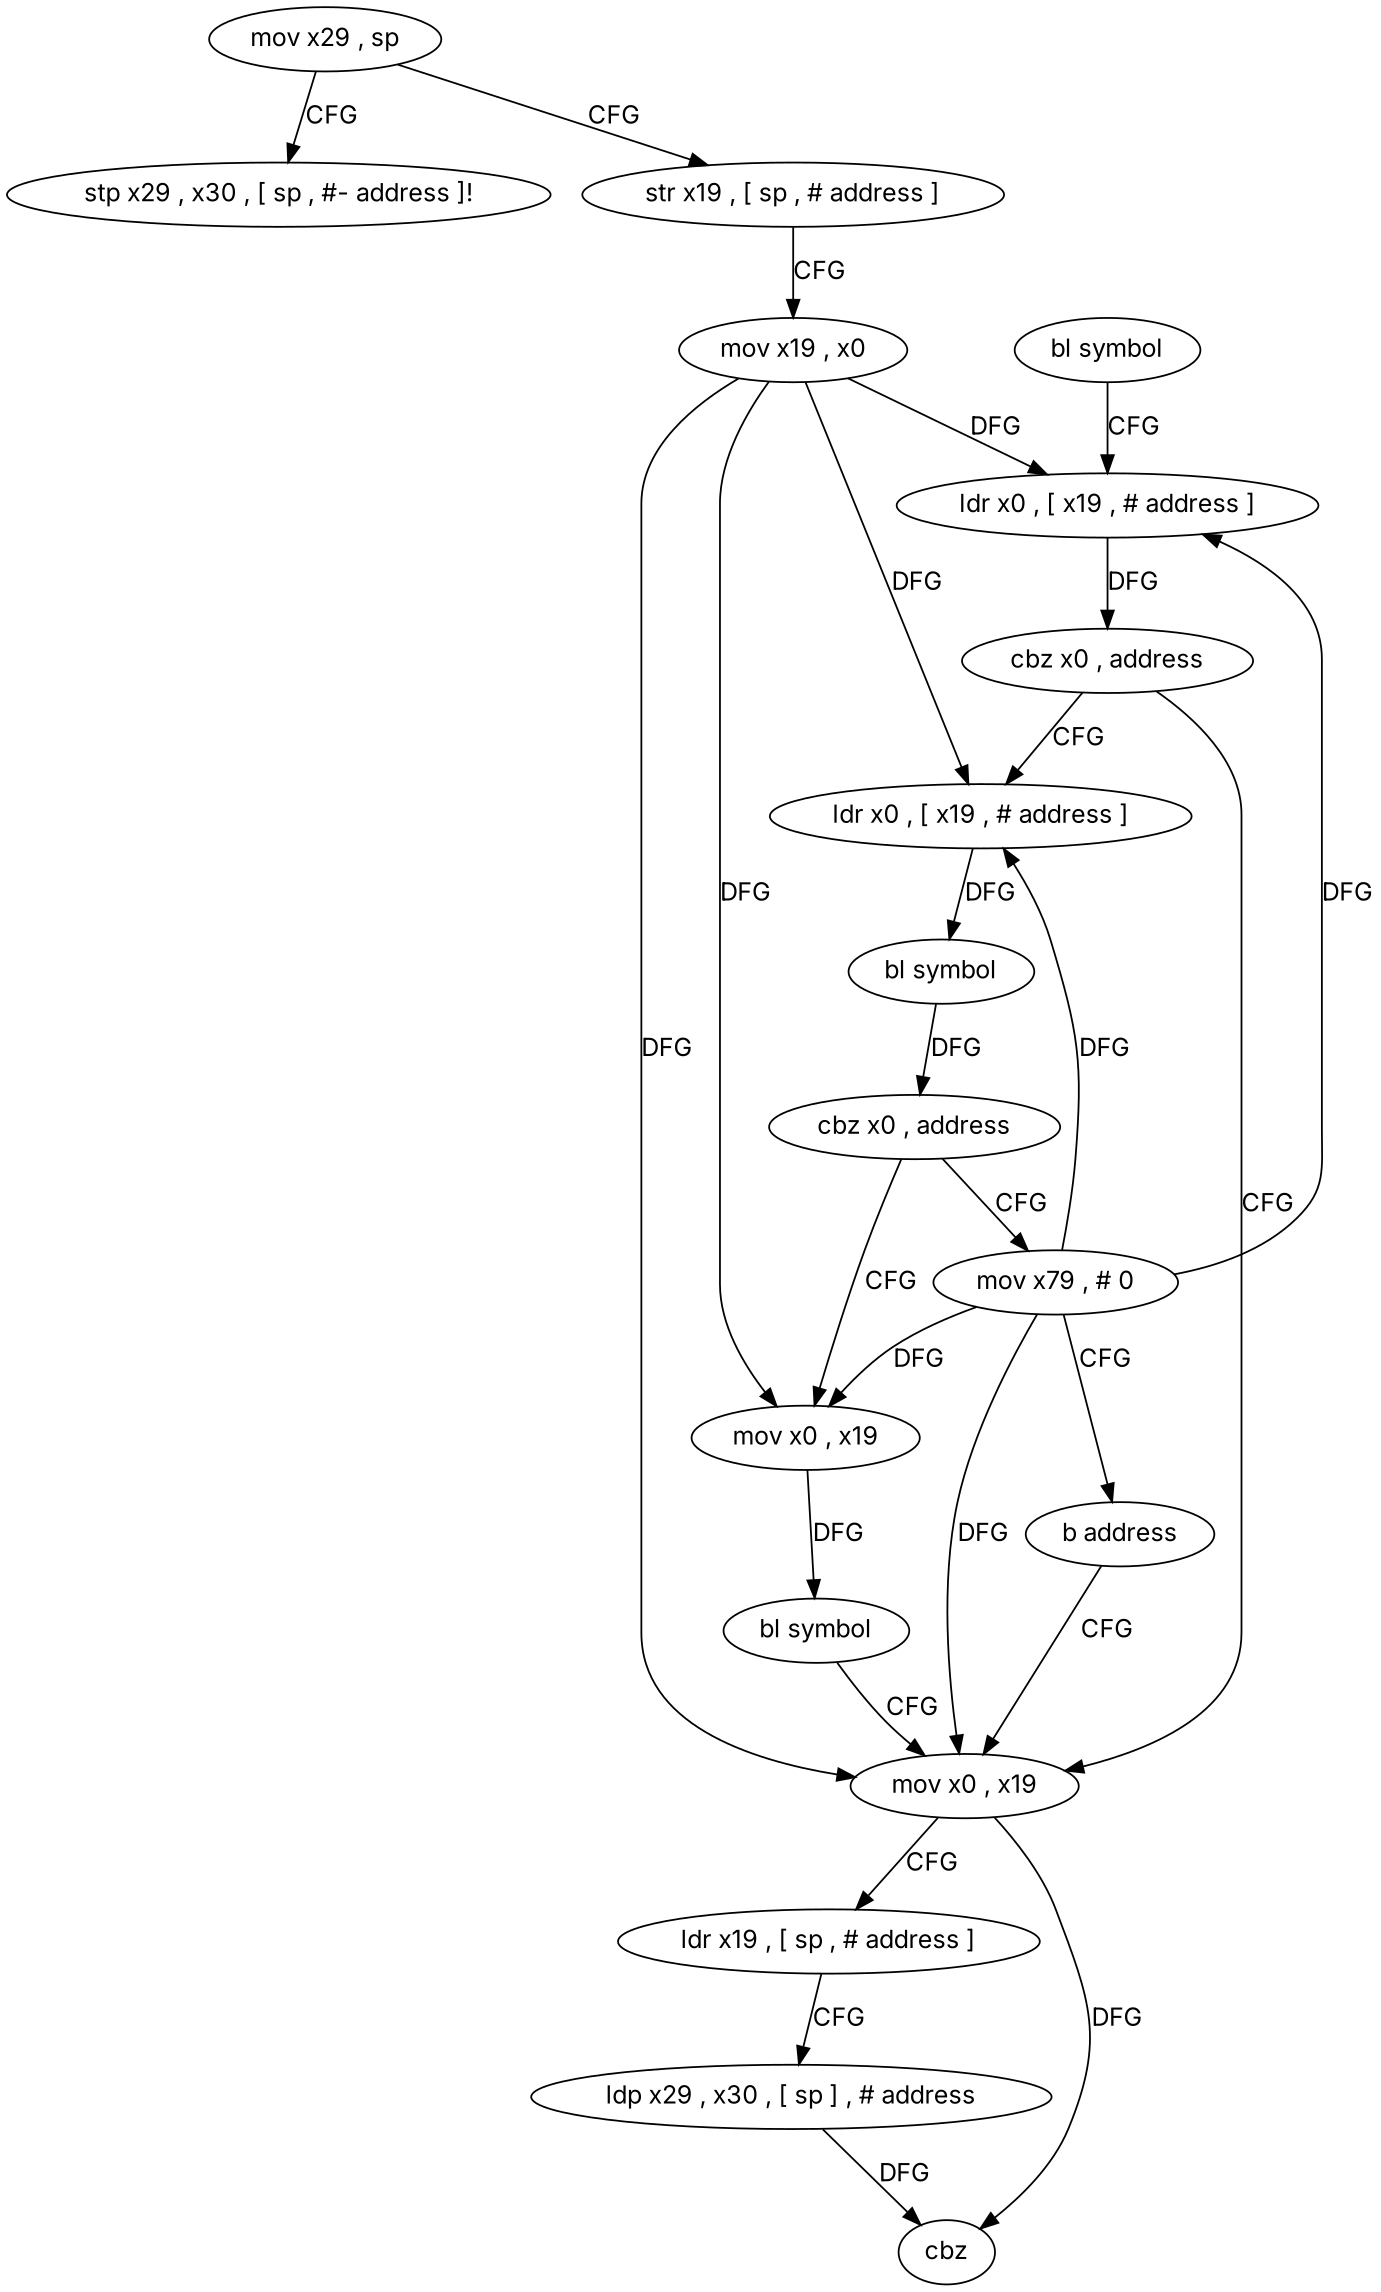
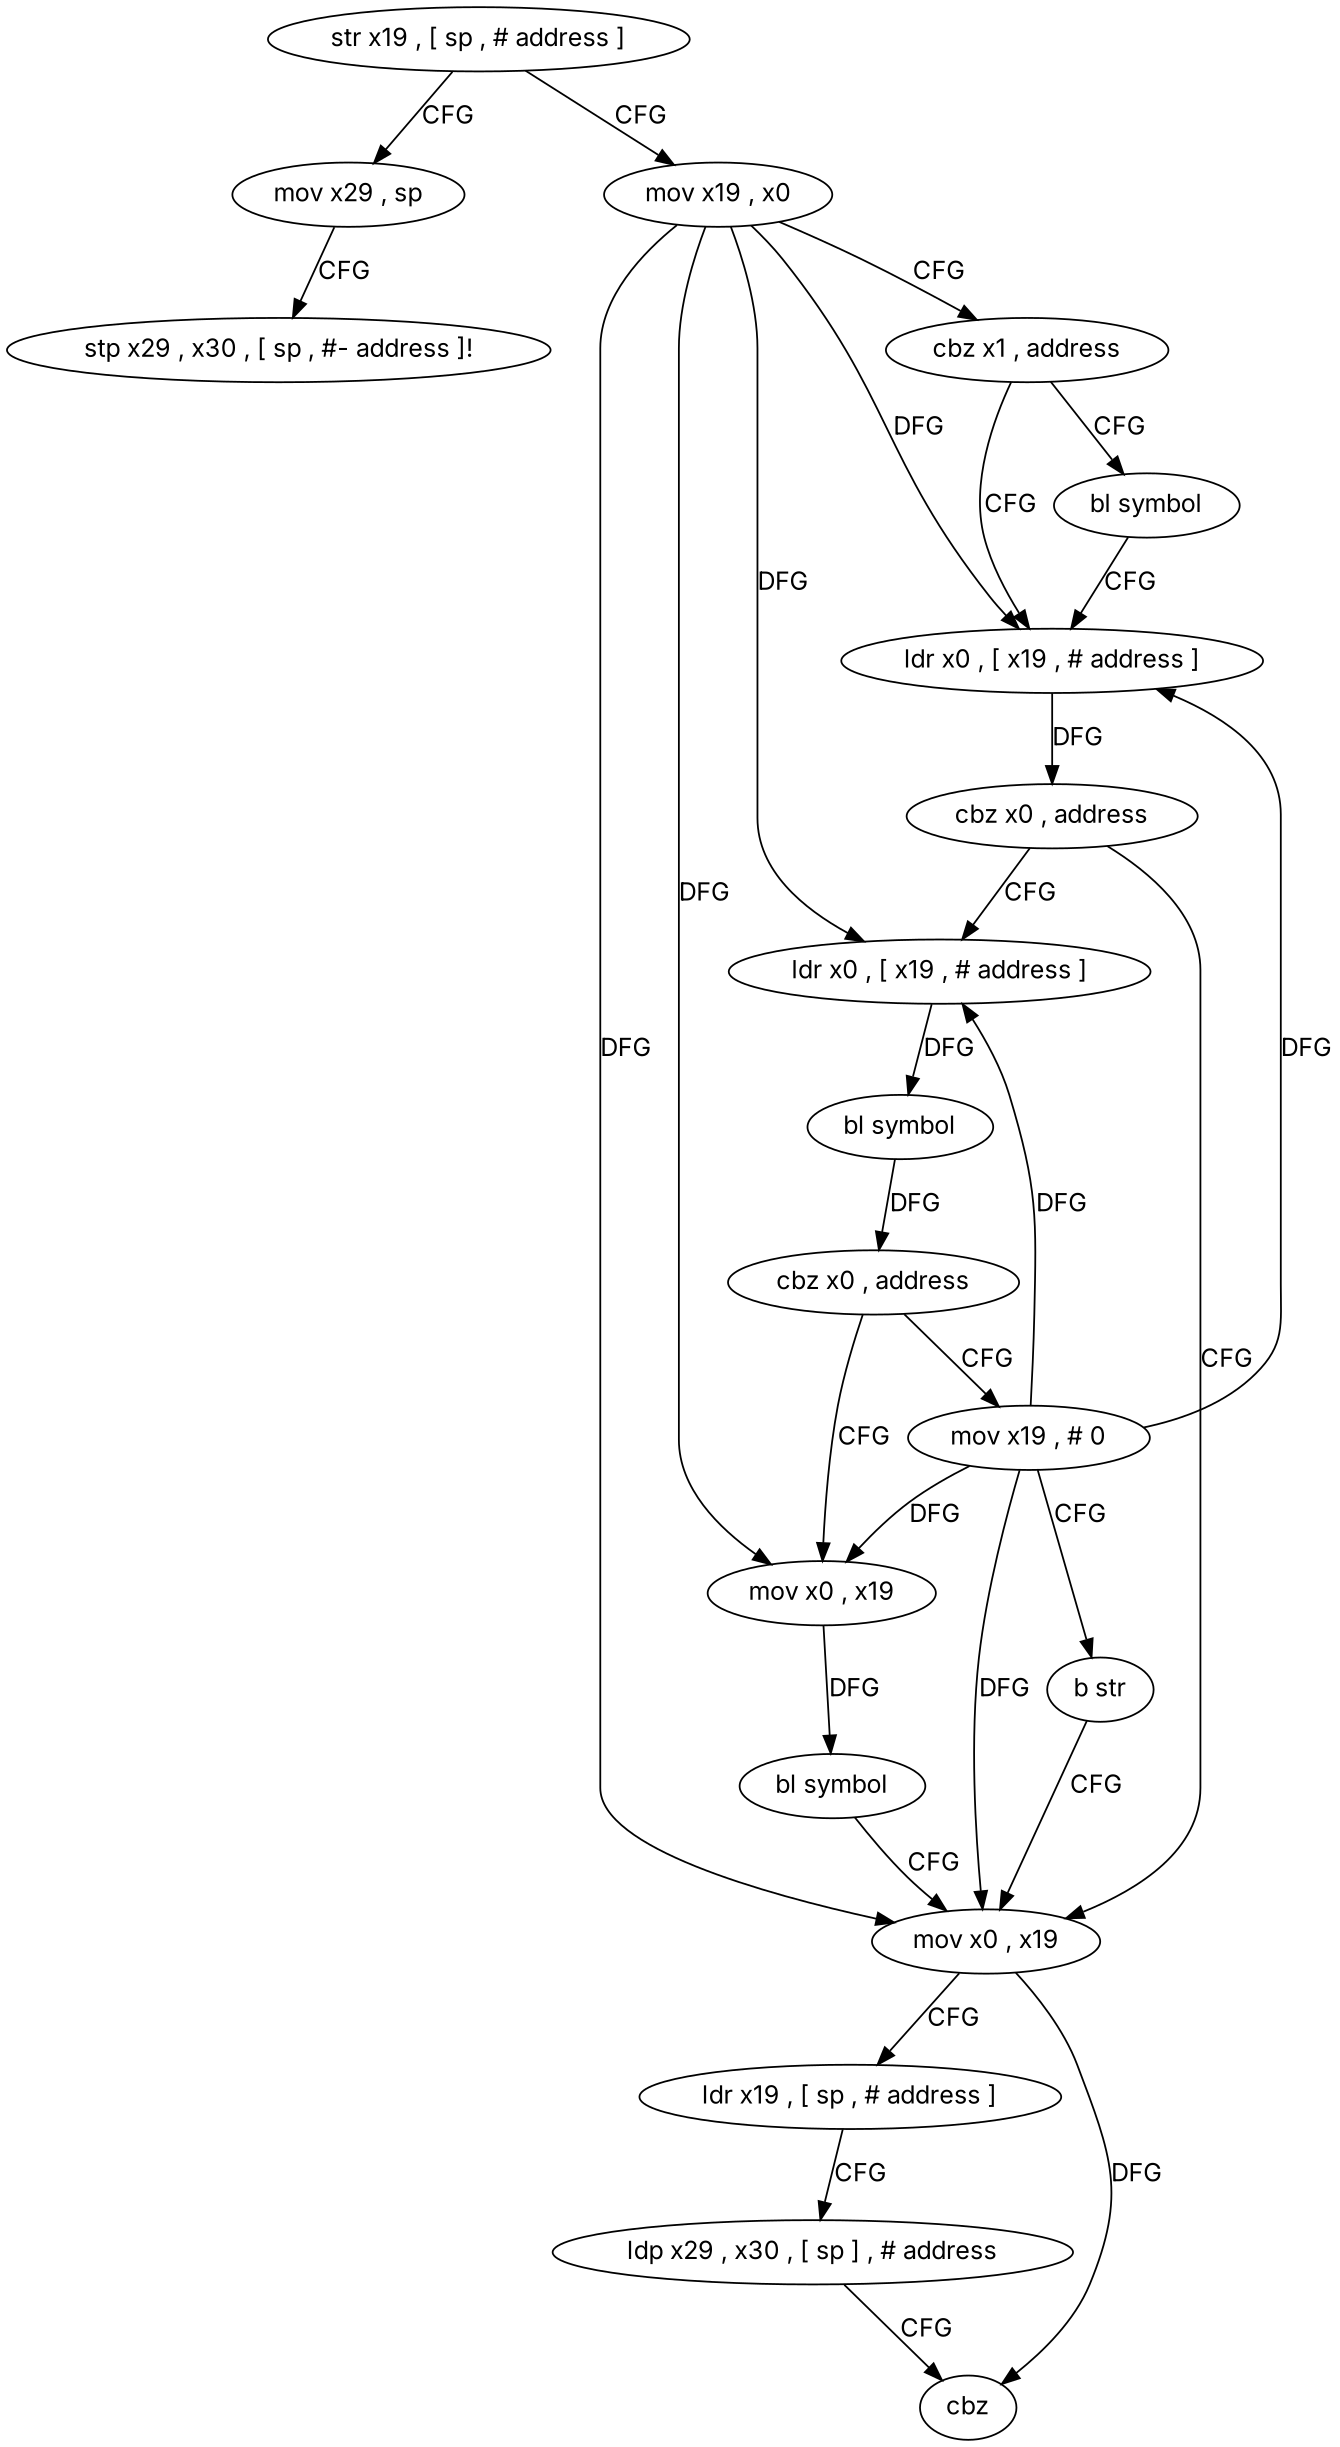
edge "mov x29 , sp" -> "str x19 , [ sp , # address ]": reversed
node "cbz x1 , address": added
node "mov x79 , # 0": label "mov x79 , # 0" -> "mov x19 , # 0"
node "b address": label "b address" -> "b str"
edge "ldp x29 , x30 , [ sp ] , # address" -> "cbz": label "DFG" -> "CFG"
